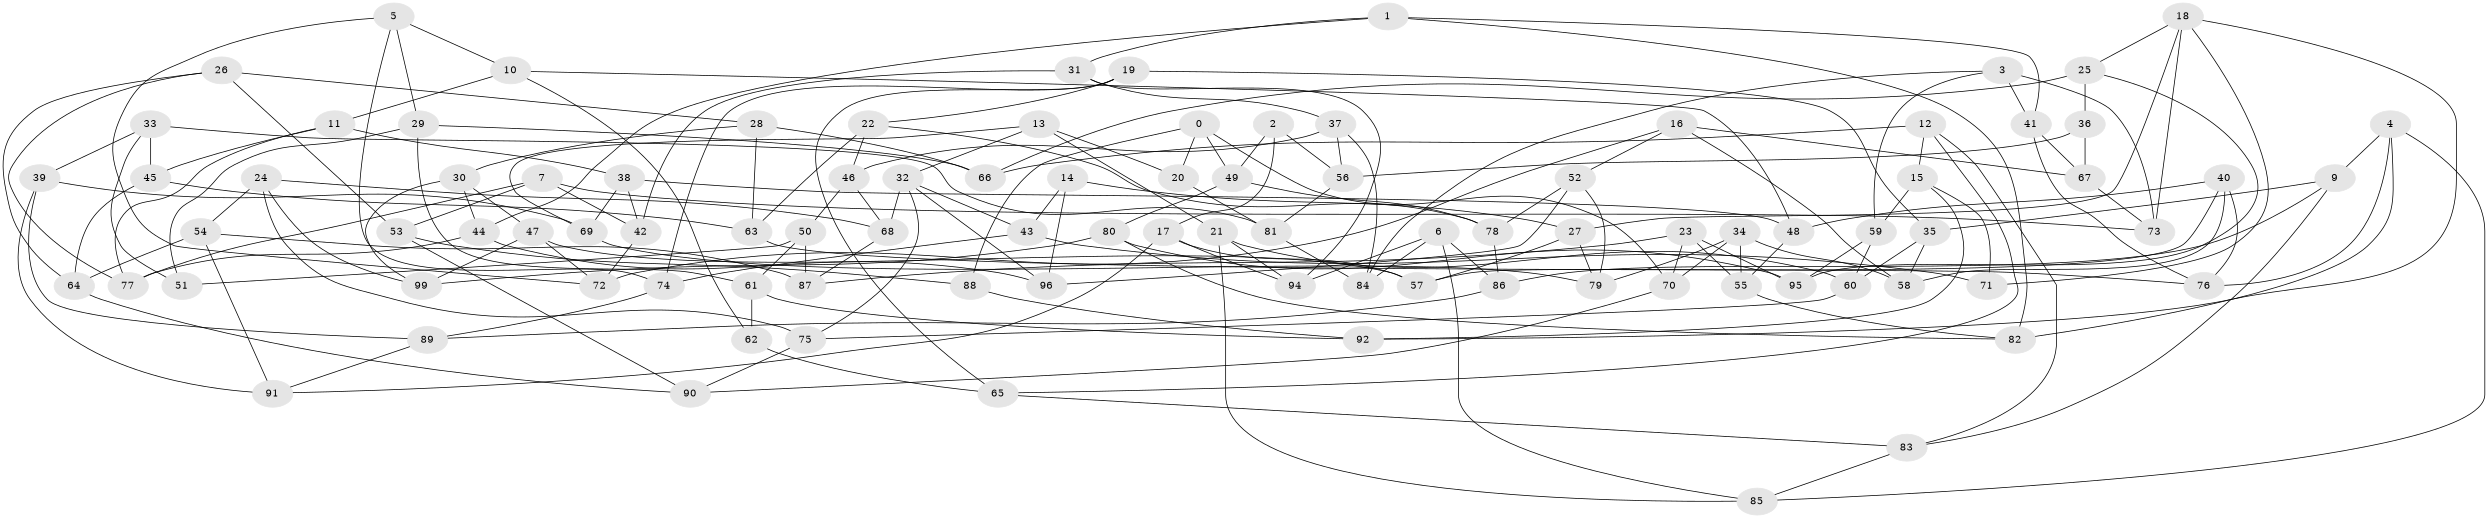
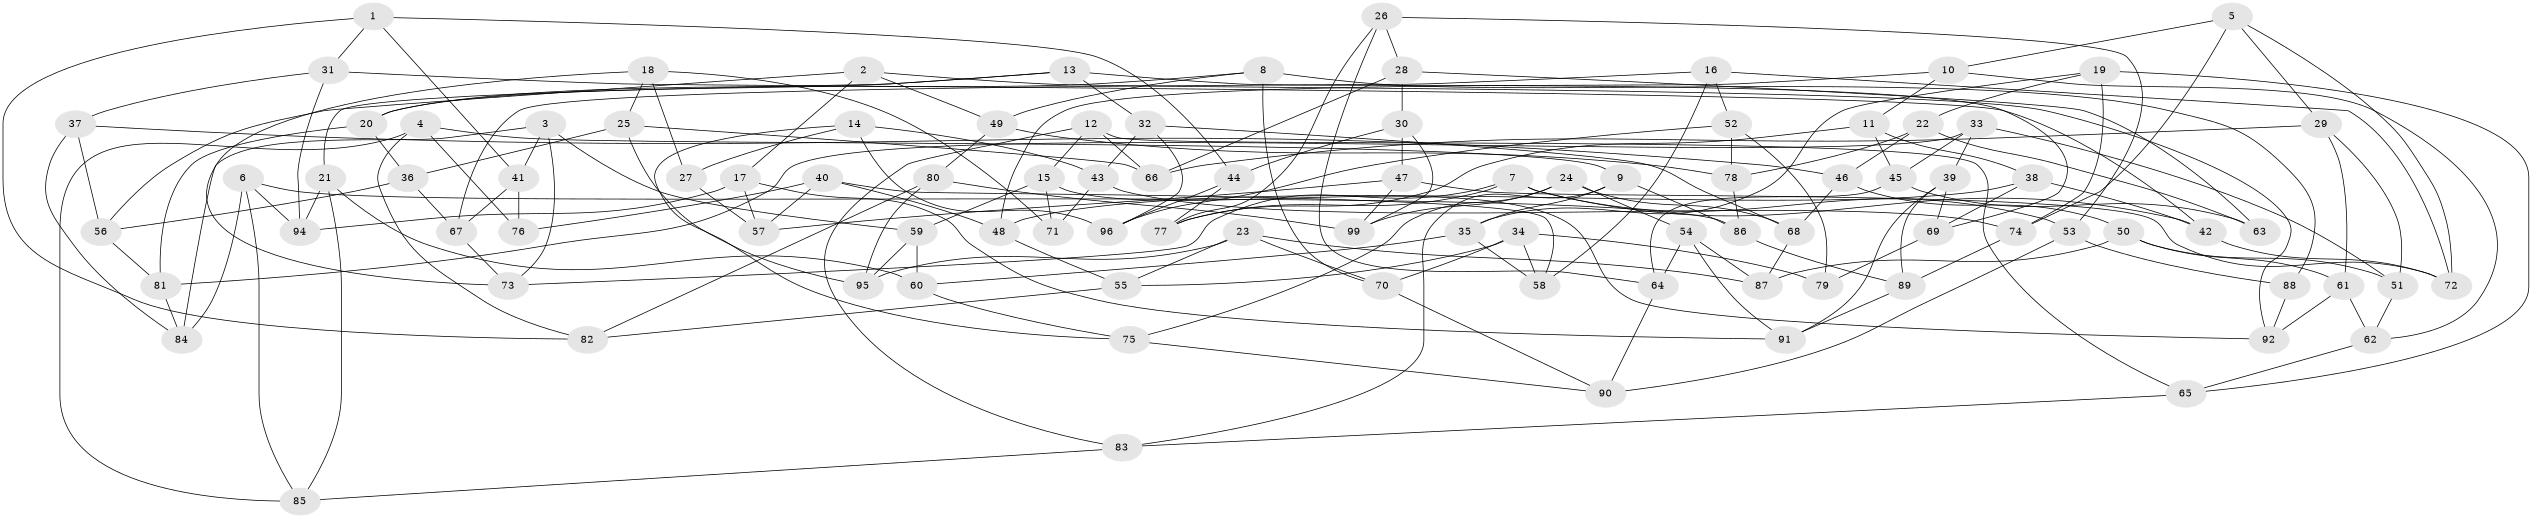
node "0": label "0" -> "8"
edge "20" -- "36": added
edge "27" -- "79": removed
edge "63" -- "76": removed
edge "32" -- "75": now "14" -- "75"
edge "51" -- "62": added
edge "18" -- "92": now "2" -- "92"
